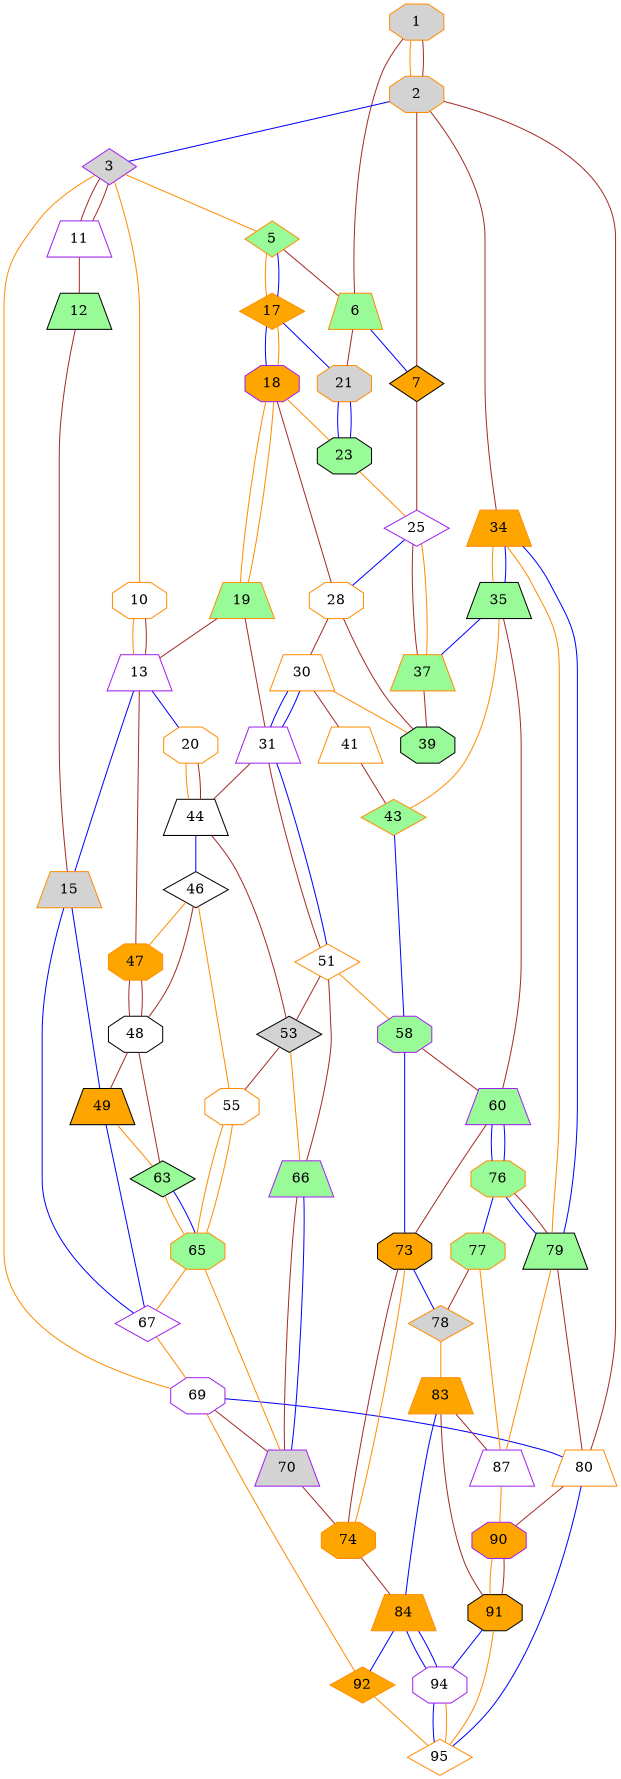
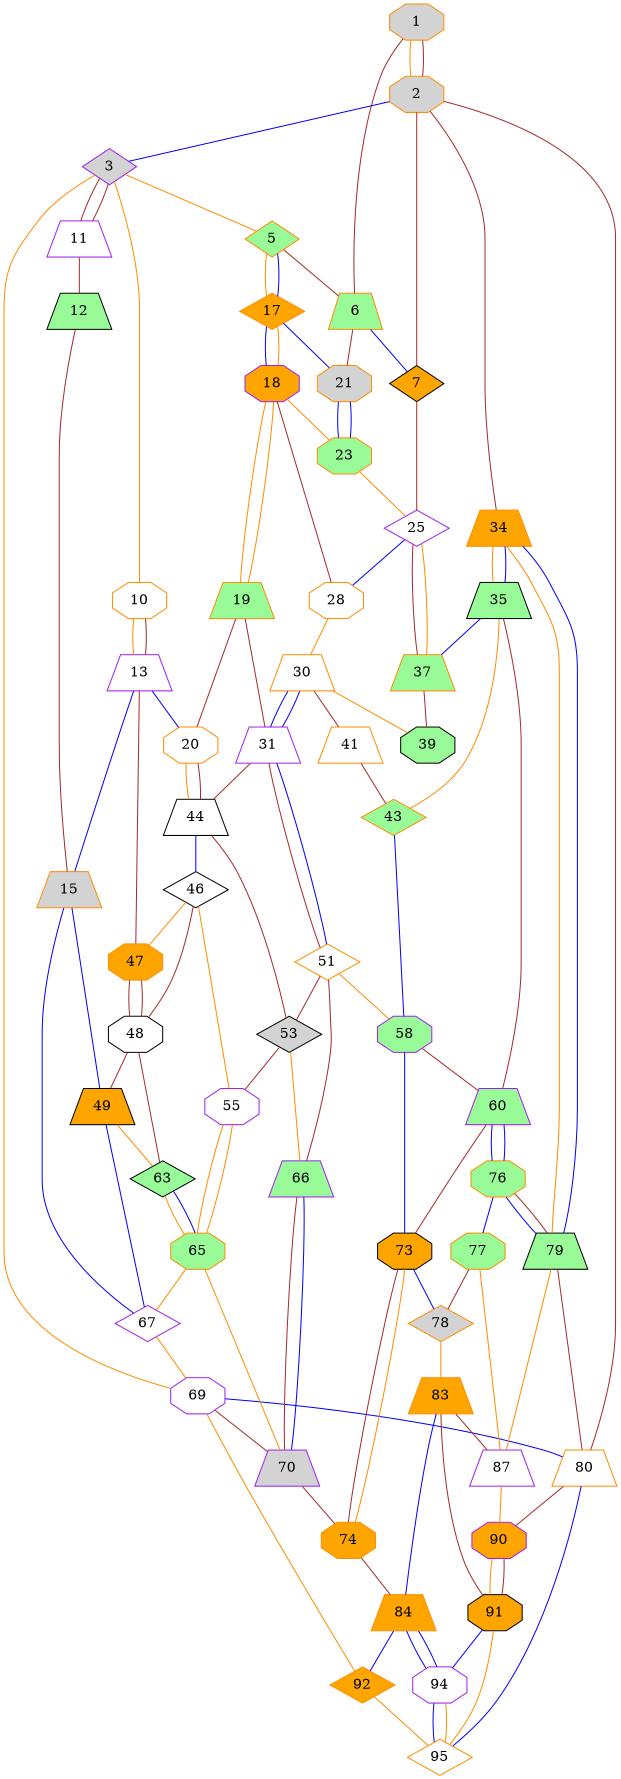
node "23": color black -> darkorange
edge "28" -- "30": color brown -> darkorange
edge "19" -- "13": now "19" -- "20"
edge "28" -- "39": removed
node "55": color darkorange -> purple
